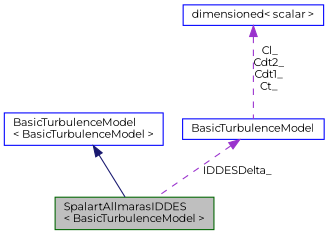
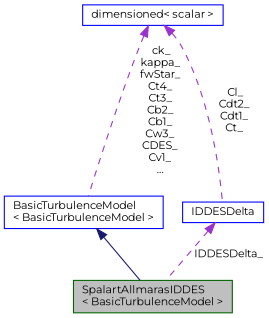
edge "BasicTurbulenceModel < BasicTurbulenceModel >" -> "dimensioned< scalar >": added, label "ck_ kappa_ fwStar_ Ct4_ Ct3_ Cb2_ Cb1_ Cw3_ CDES_ Cv1_ ..."
node "BasicTurbulenceModel": label "BasicTurbulenceModel" -> "IDDESDelta"
